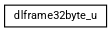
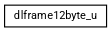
node "dlframe32byte_u": label "dlframe32byte_u" -> "dlframe12byte_u"
